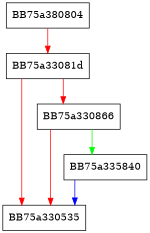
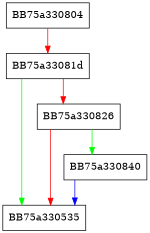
node "BB75a380804": label "BB75a380804" -> "BB75a330804"
node "BB75a330866": label "BB75a330866" -> "BB75a330826"
edge "BB75a33081d" -> "BB75a330535": color red -> green
node "BB75a335840": label "BB75a335840" -> "BB75a330840"
